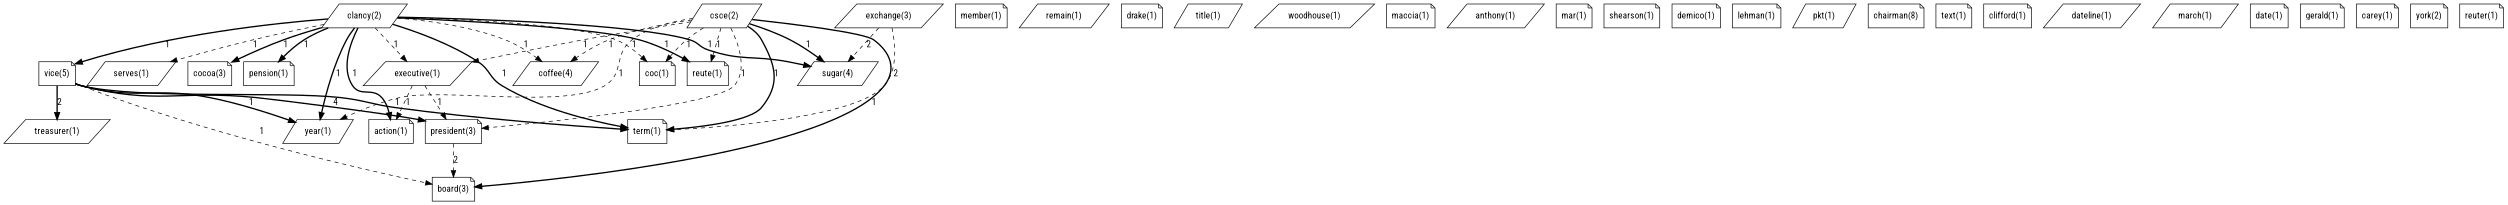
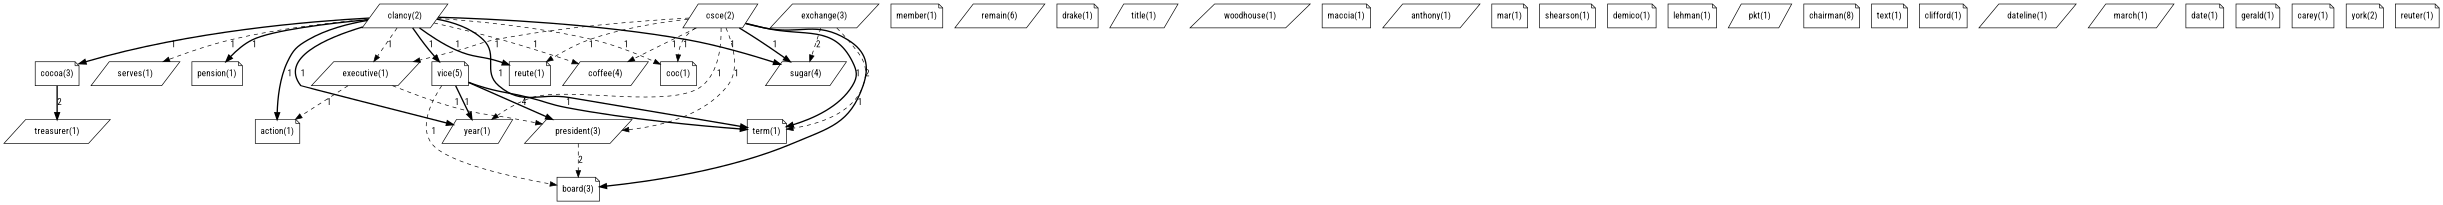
node "remain(1)": label "remain(1)" -> "remain(6)"
edge "vice(5)" -> "treasurer(1)": now "cocoa(3)" -> "treasurer(1)"
node "president(3)": shape note -> parallelogram
